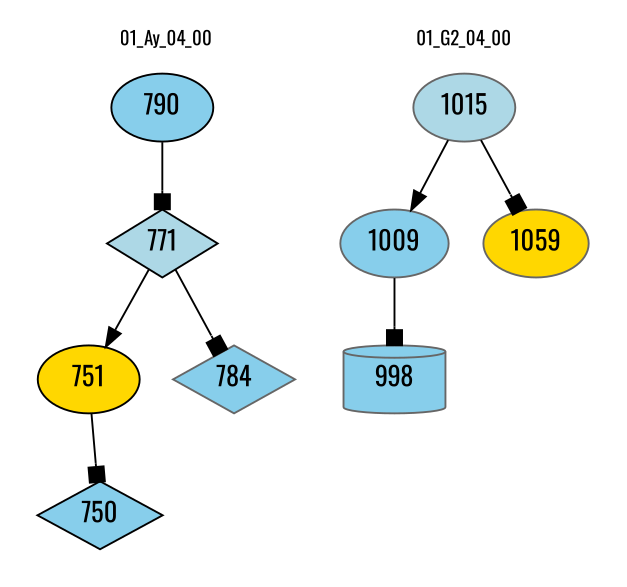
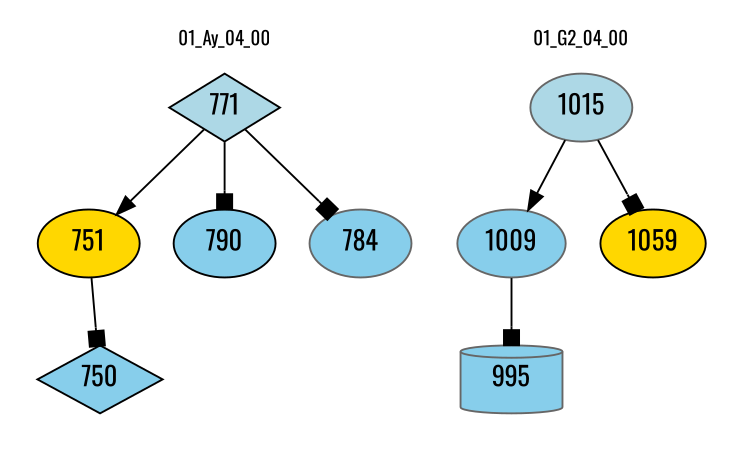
edge "790" -> "771": reversed
node "1059": color gray40 -> black
node "784": shape diamond -> ellipse
node "998": label "998" -> "995"
